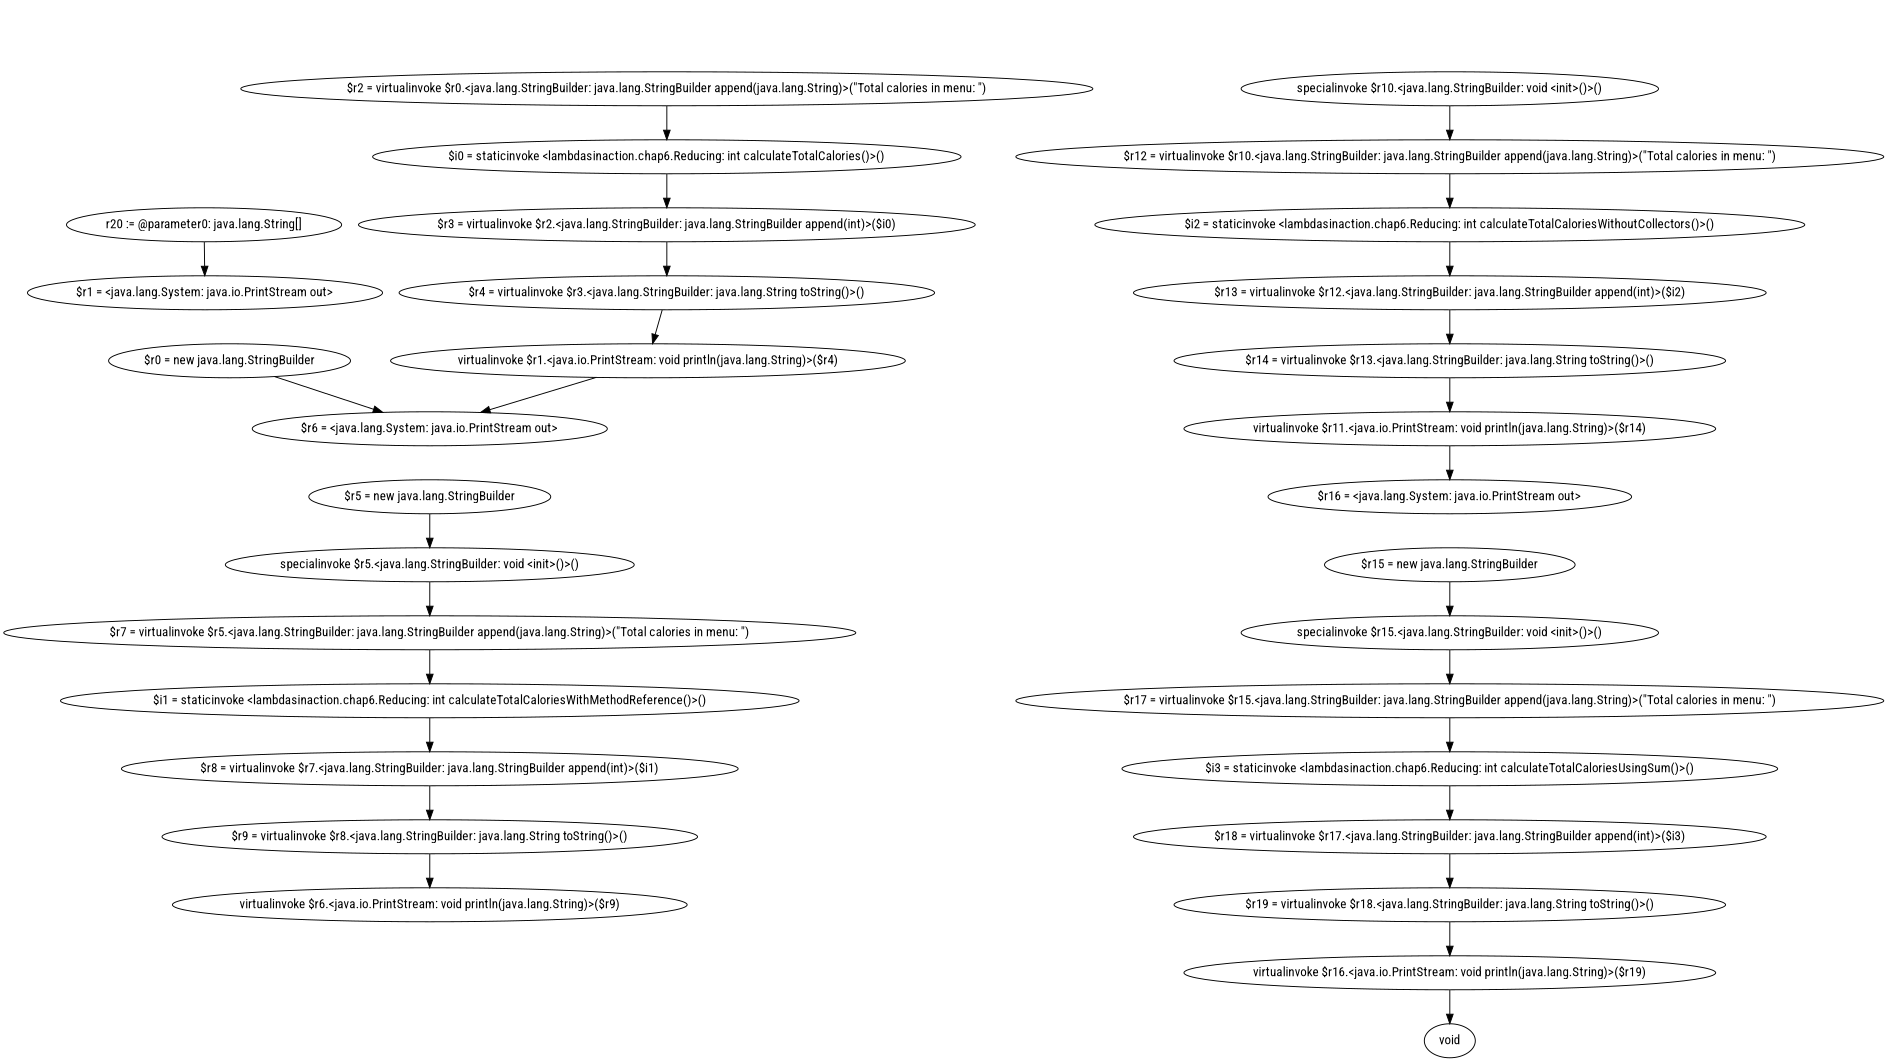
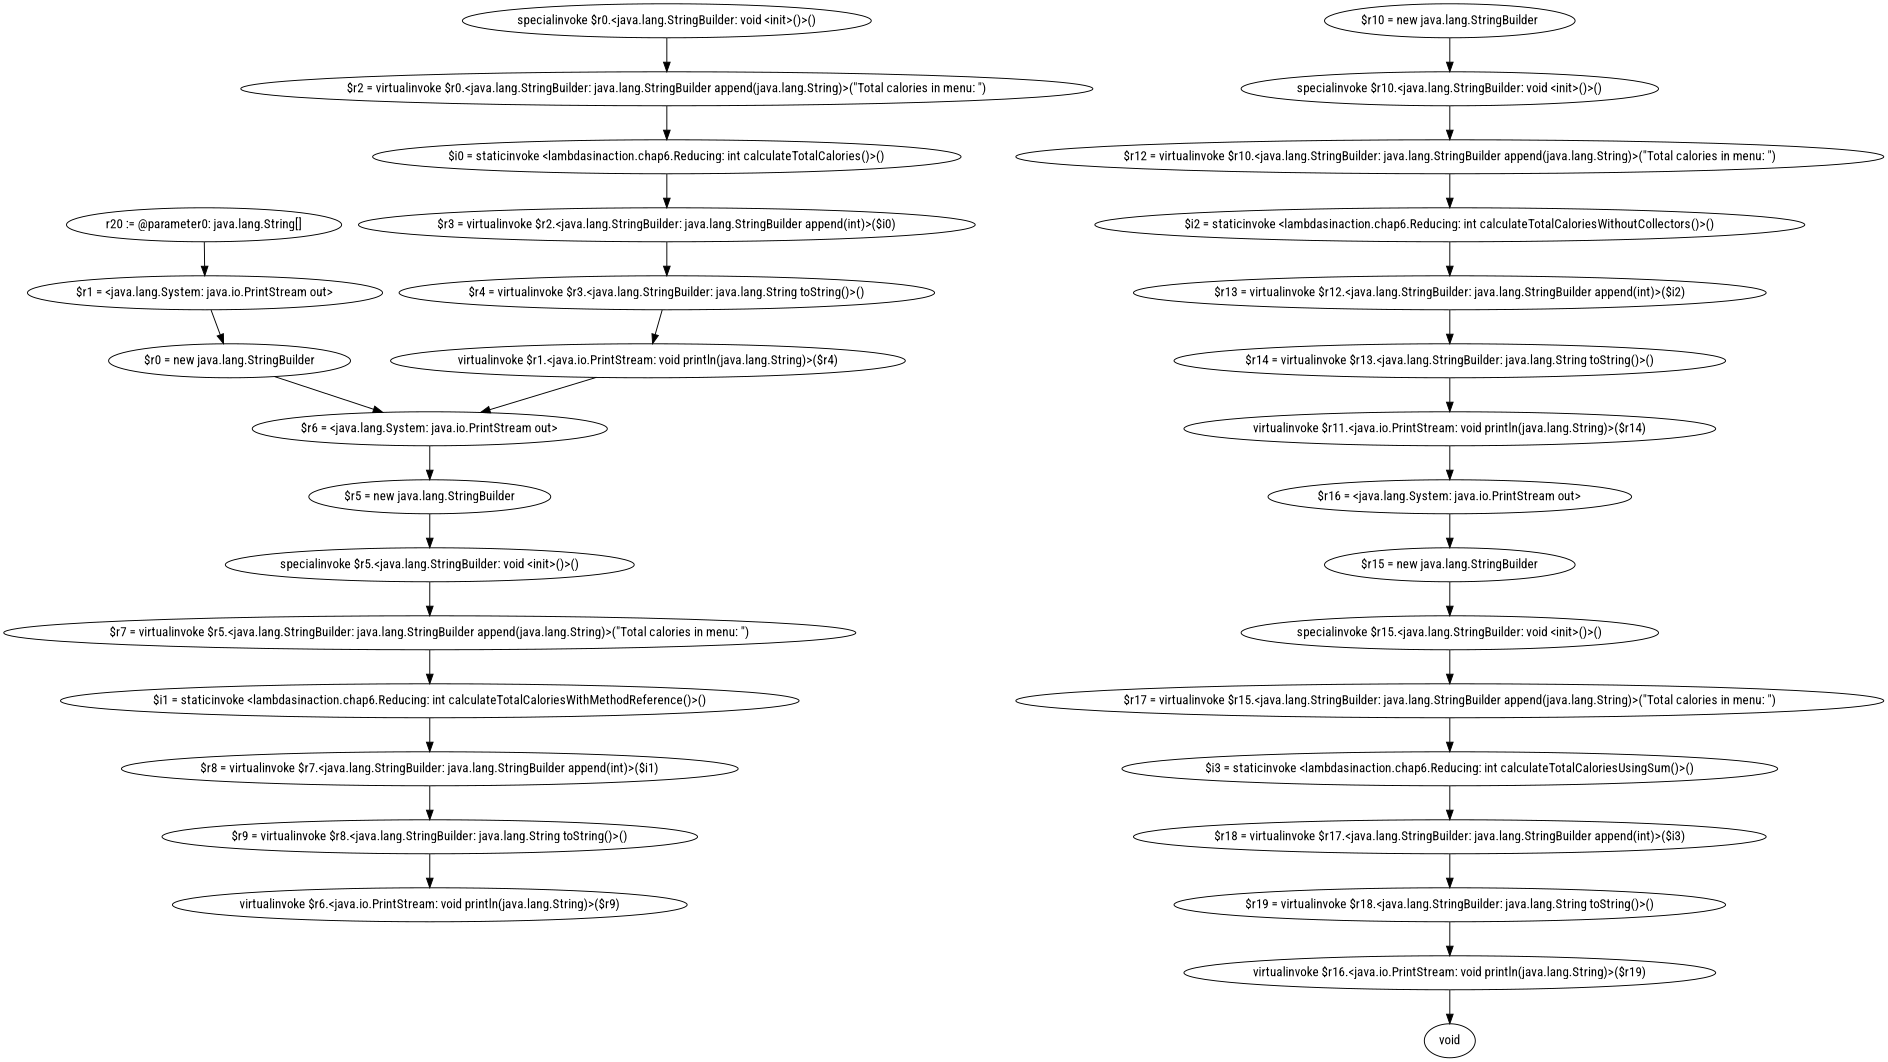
node "specialinvoke $r0.<java.lang.StringBuilder: void <init>()>()": added
node "$r10 = new java.lang.StringBuilder": added
edge "$r1 = <java.lang.System: java.io.PrintStream out>" -> "$r0 = new java.lang.StringBuilder": added
edge "$r6 = <java.lang.System: java.io.PrintStream out>" -> "$r5 = new java.lang.StringBuilder": added
edge "$r16 = <java.lang.System: java.io.PrintStream out>" -> "$r15 = new java.lang.StringBuilder": added
